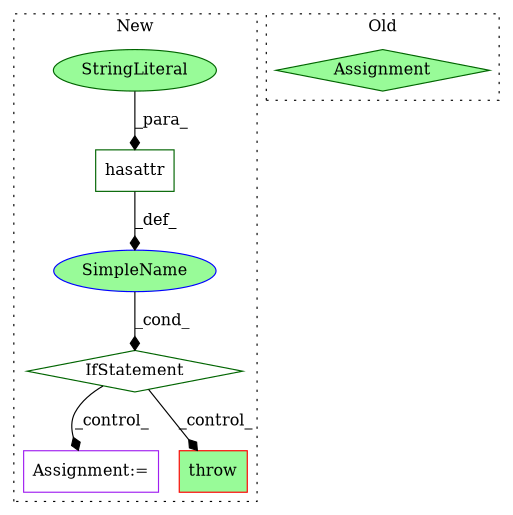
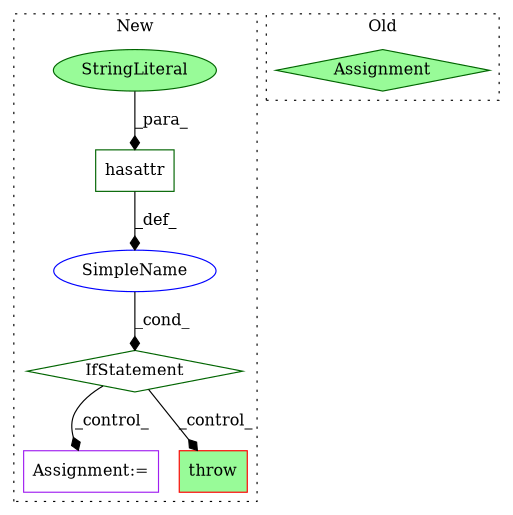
node "SimpleName": fillcolor palegreen -> white
